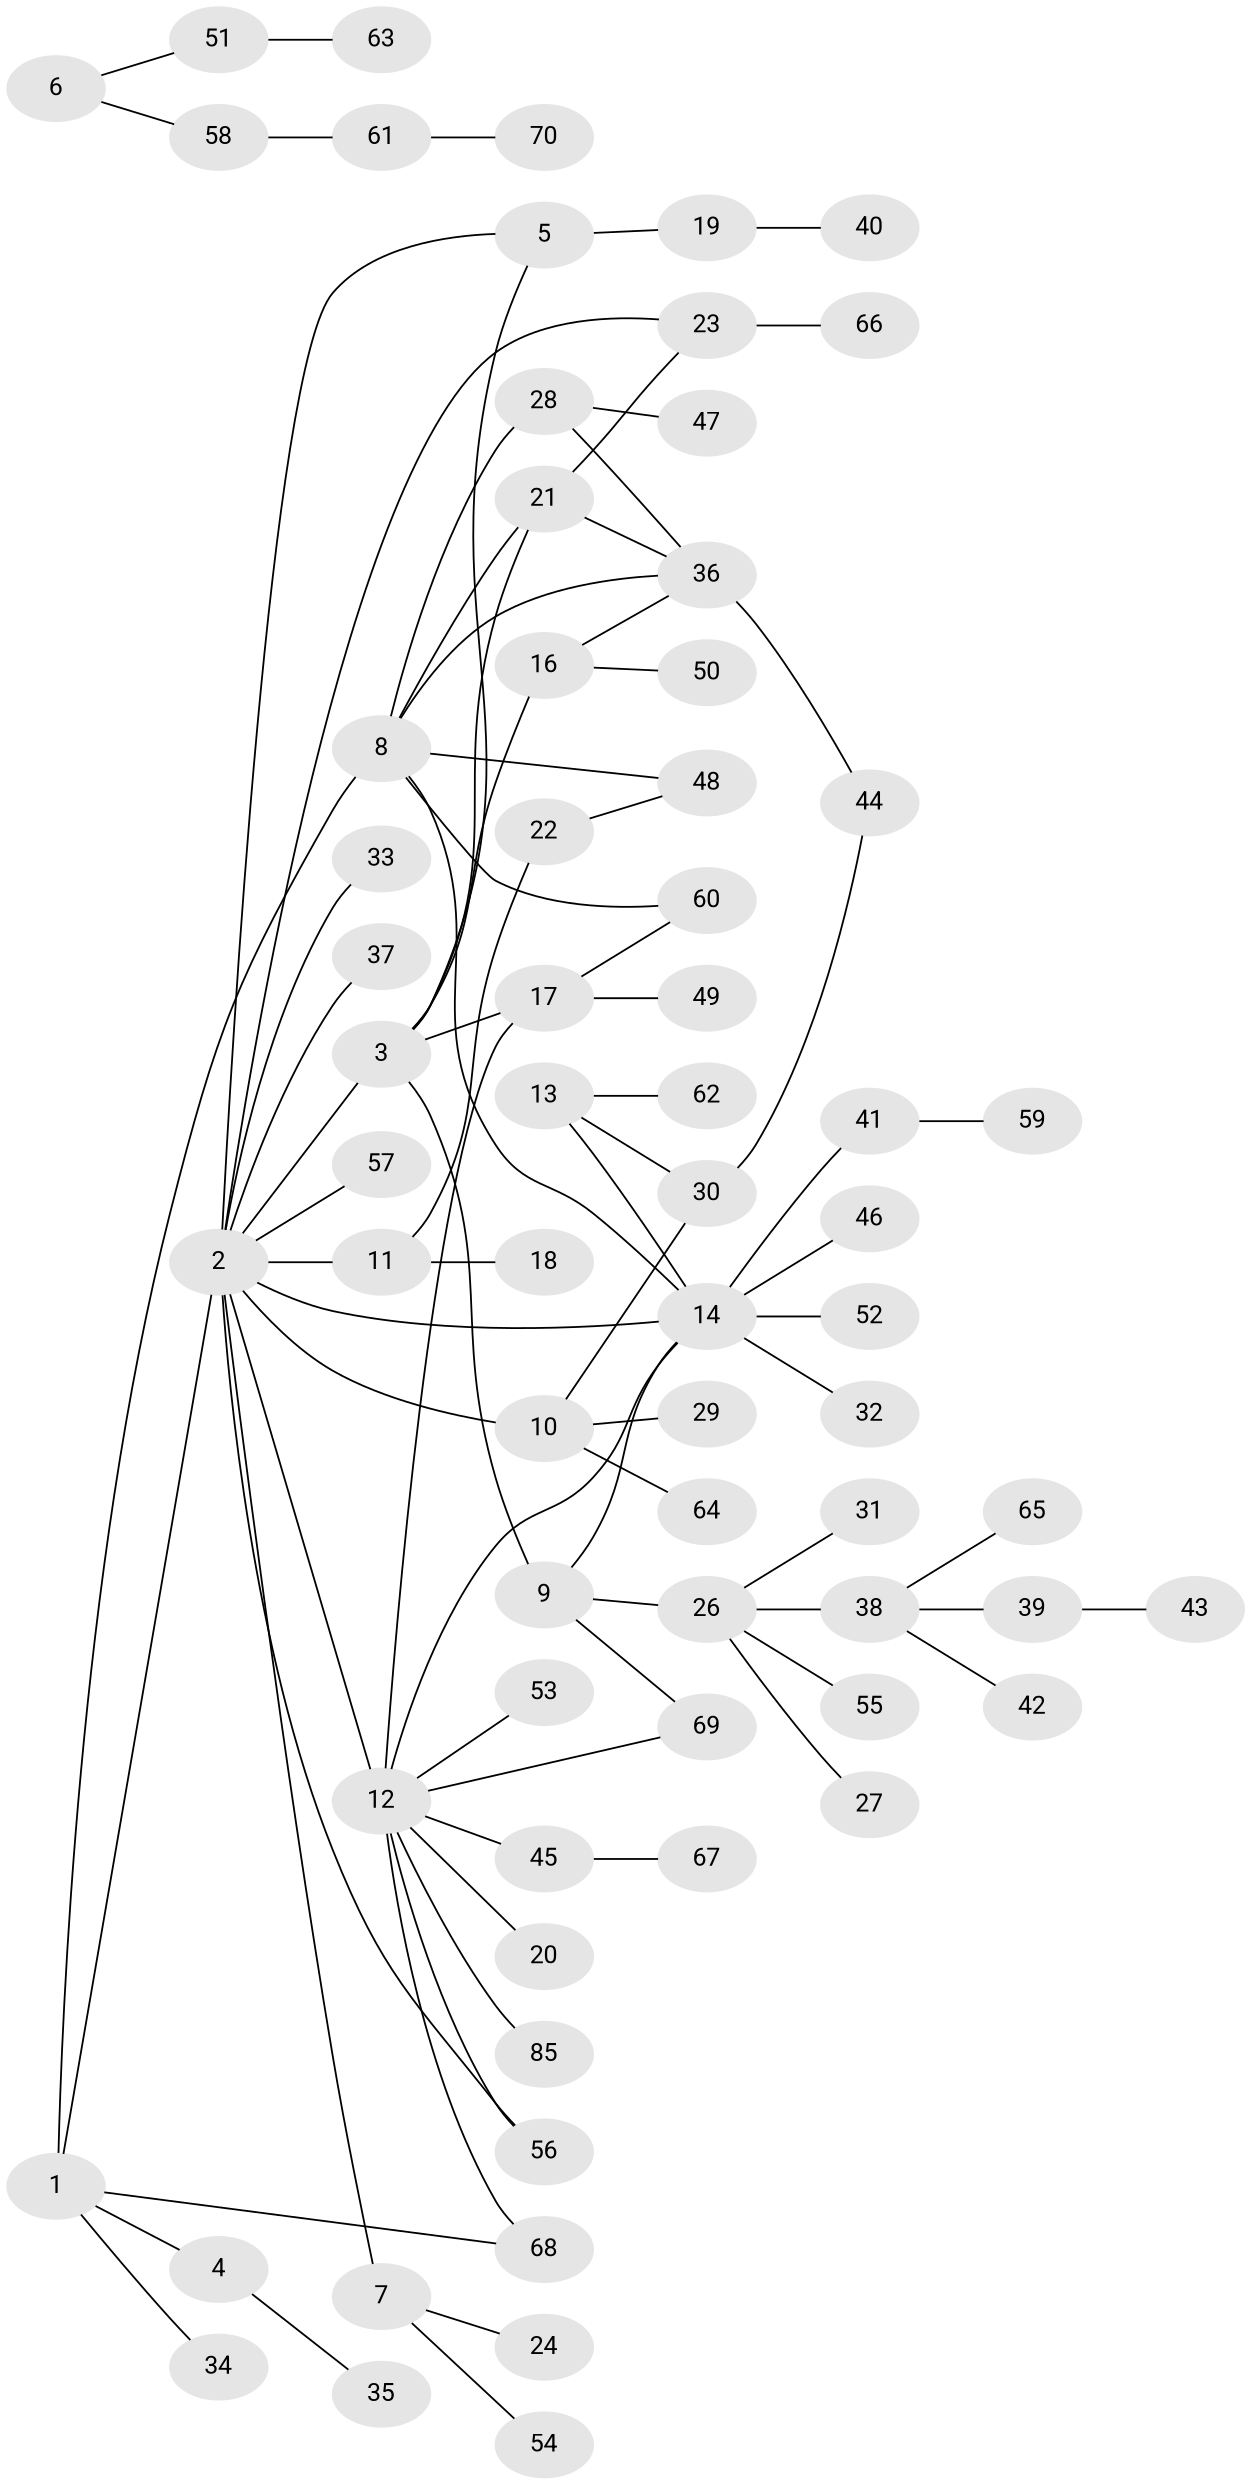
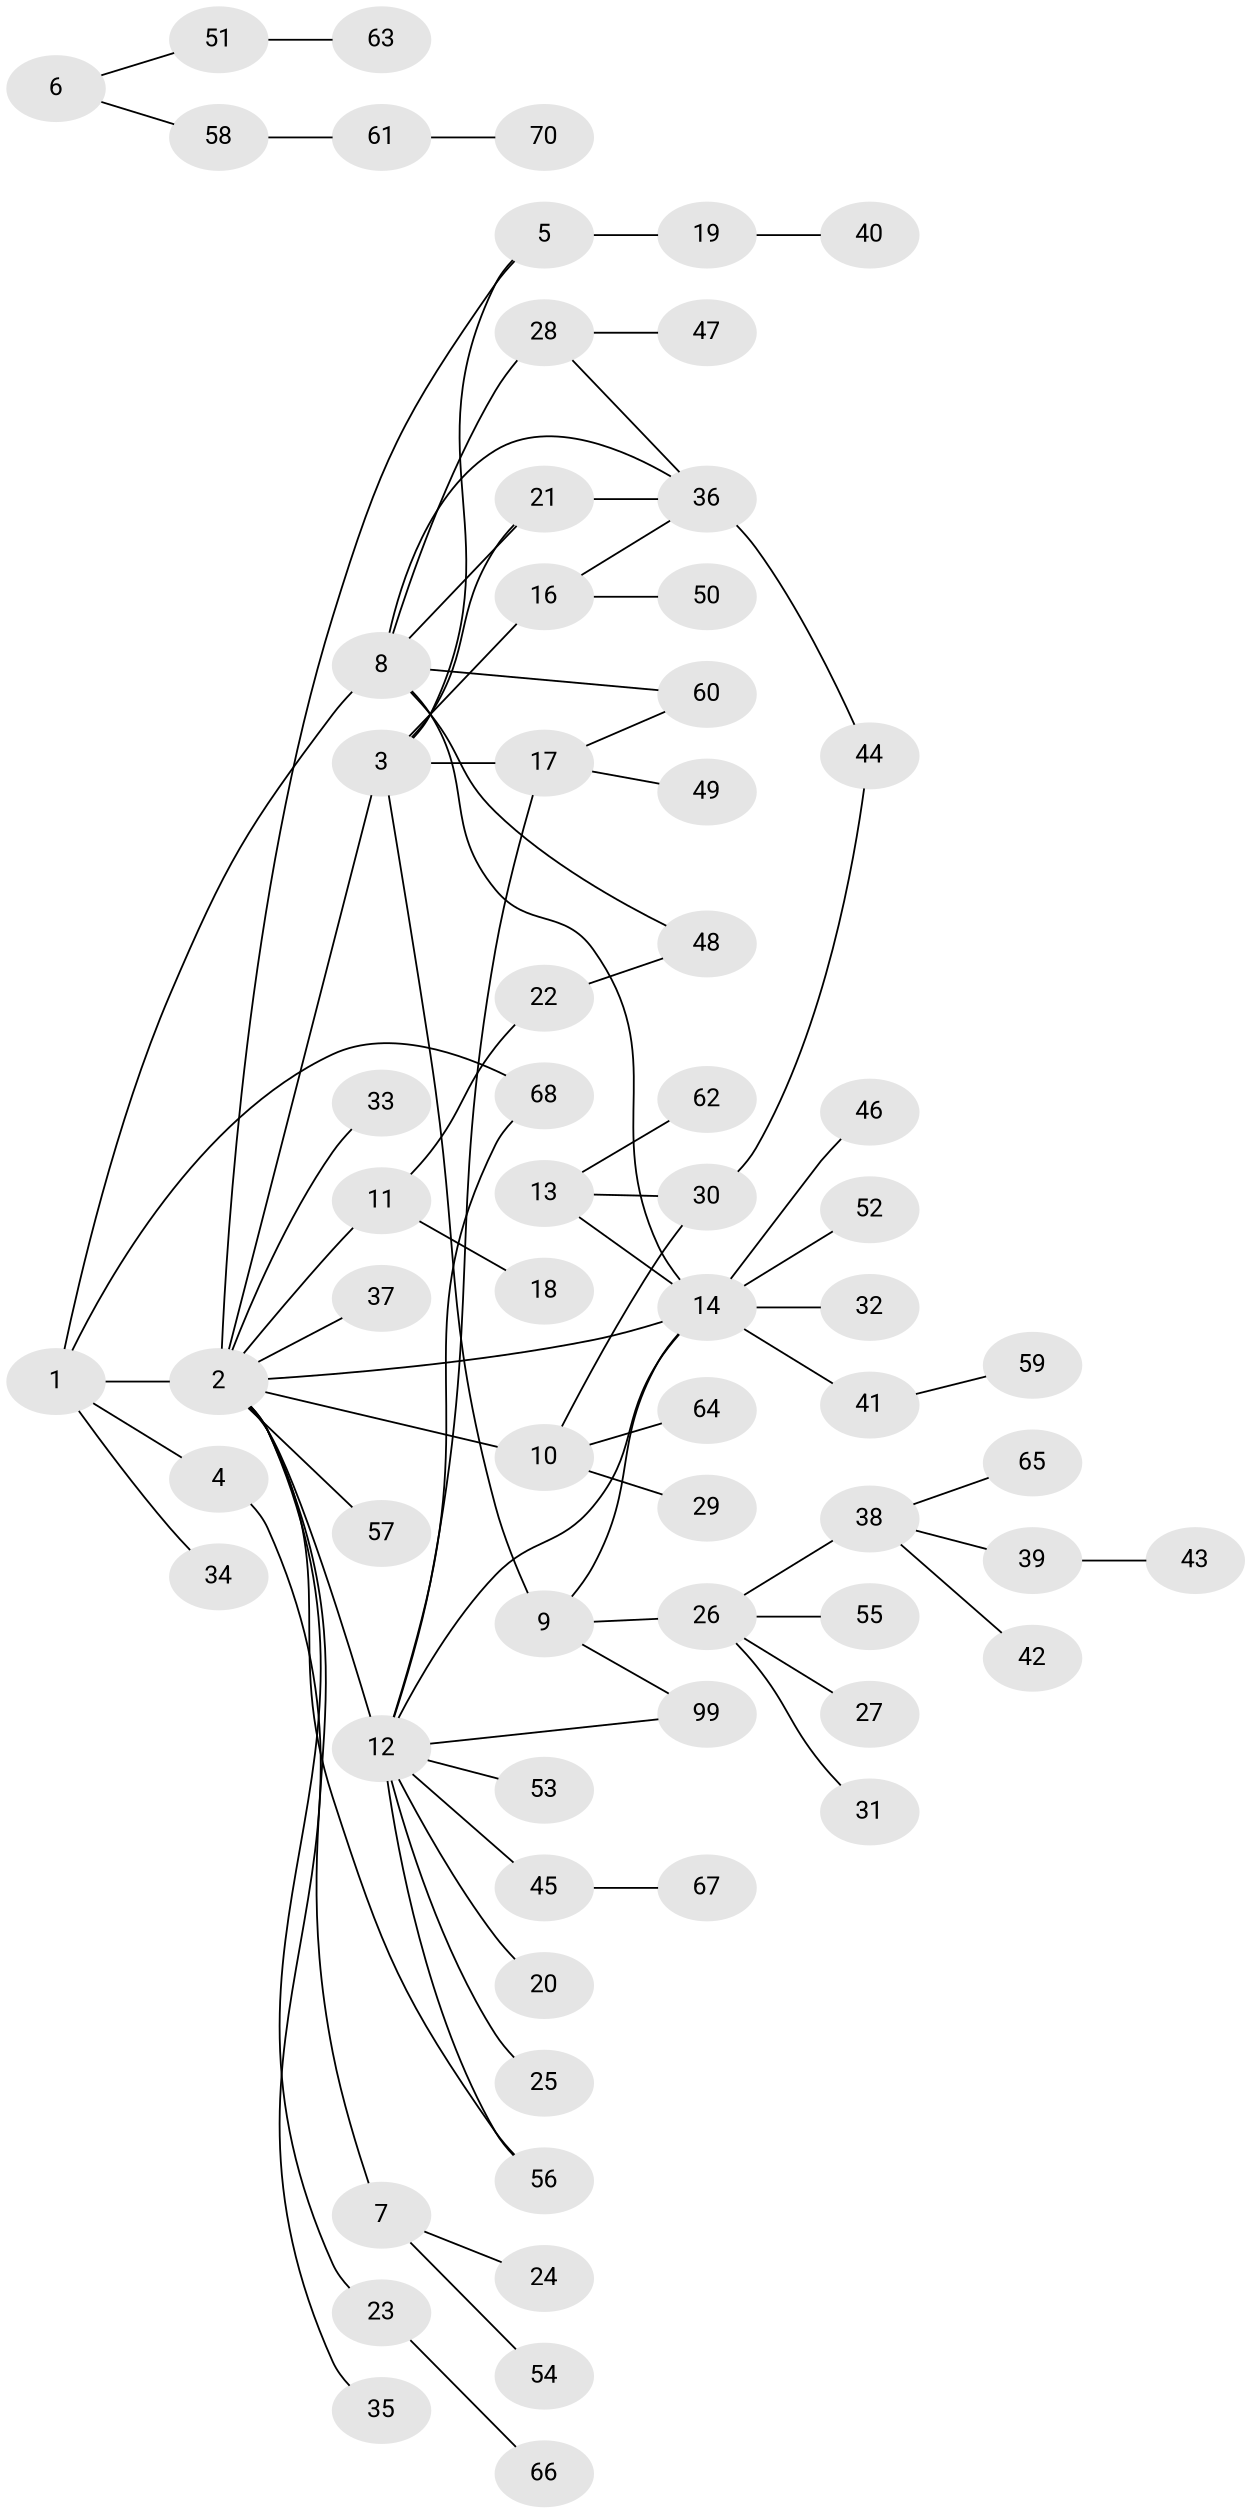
edge "23" -- "21": removed
node "69": label "69" -> "99"
node "85": label "85" -> "25"
